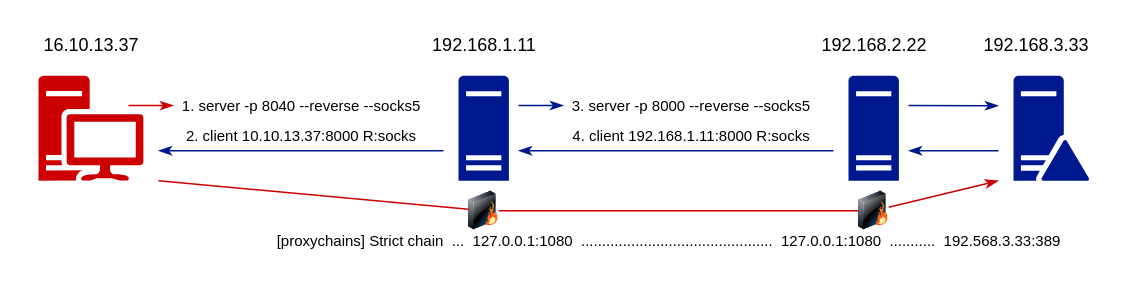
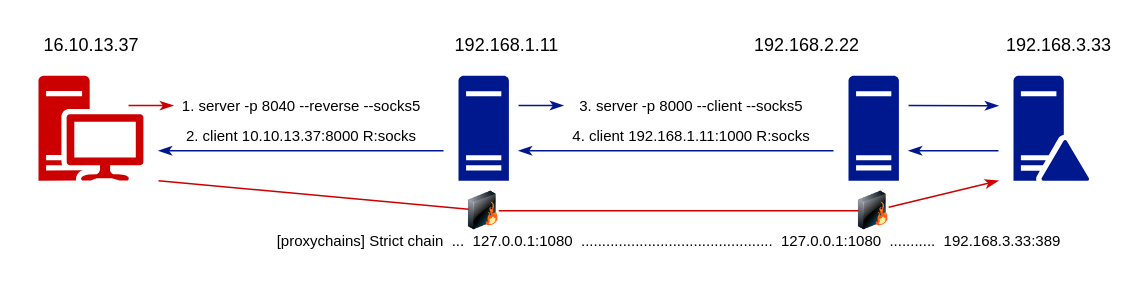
node "192.168.1.11": moved (483, 46) -> (506, 46)
node "192.168.2.22": moved (873, 46) -> (806, 46)
node "192.168.3.33": moved (1036, 46) -> (1058, 46)
node "3. server -p 8000 --reverse --socks5": label "3. server -p 8000 --reverse --socks5" -> "3. server -p 8000 --client --socks5"
node "4. client 192.168.1.11:8000 R:socks": label "4. client 192.168.1.11:8000 R:socks" -> "4. client 192.168.1.11:1000 R:socks"
node "[proxychains] Strict chain ... 127.0.0.1:1080 .............................................. 127.0.0.1:1080 ........... 192.568.3.33:389": label "[proxychains] Strict chain ... 127.0.0.1:1080 .............................................. 127.0.0.1:1080 ........... 192.568.3.33:389" -> "[proxychains] Strict chain ... 127.0.0.1:1080 .............................................. 127.0.0.1:1080 ........... 192.168.3.33:389"
